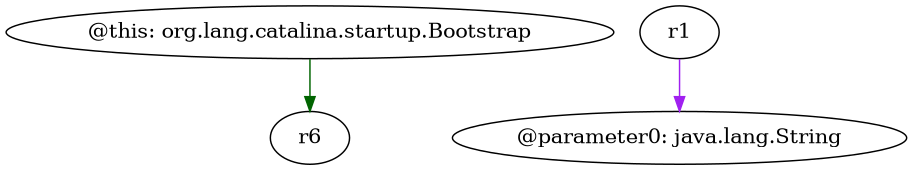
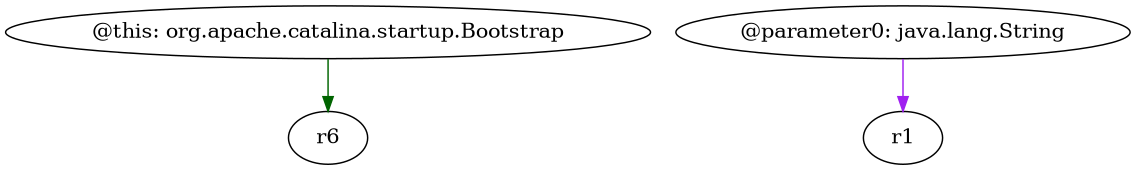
node "@this: org.lang.catalina.startup.Bootstrap": label "@this: org.lang.catalina.startup.Bootstrap" -> "@this: org.apache.catalina.startup.Bootstrap"
edge "r1" -> "@parameter0: java.lang.String": reversed
